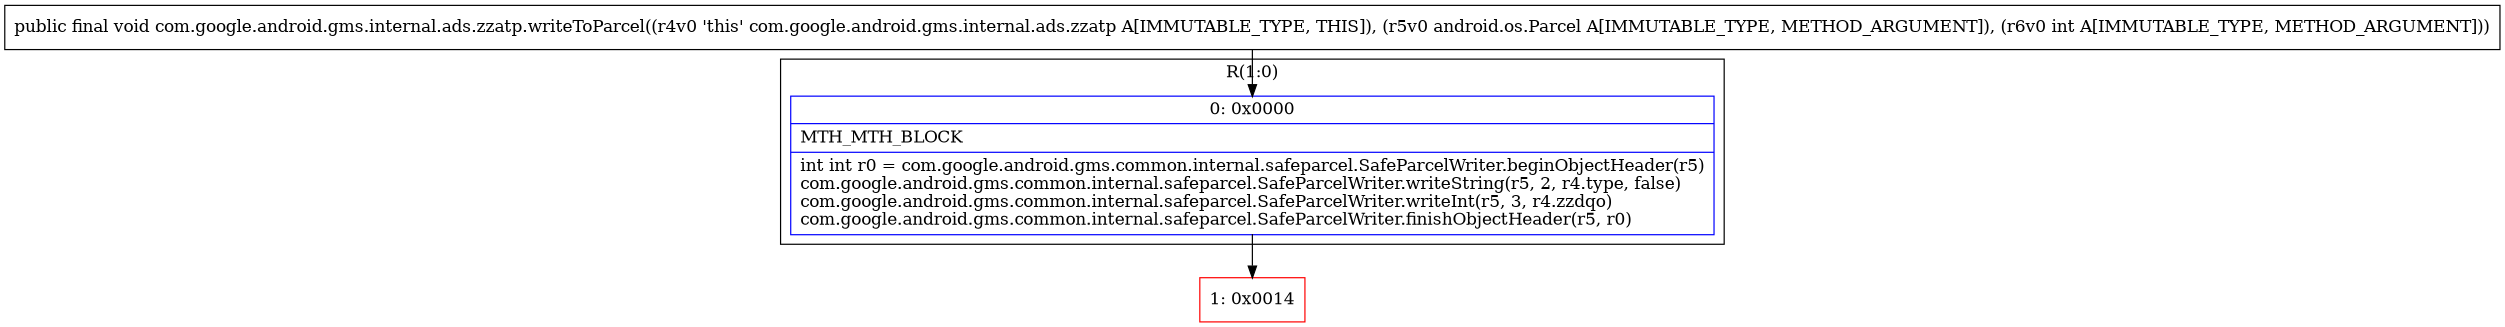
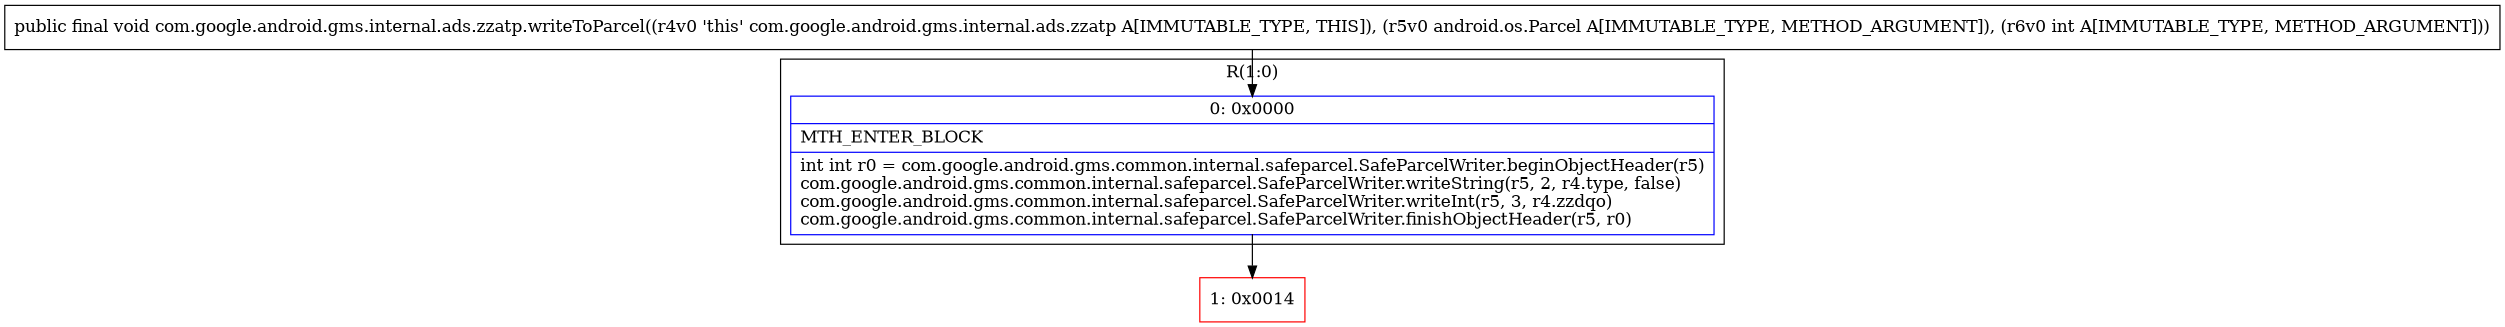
node "0: 0x0000": text "MTH_MTH_BLOCK" -> "MTH_ENTER_BLOCK"
